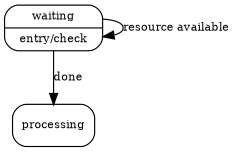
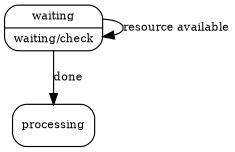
node "waiting": text "entry/check" -> "waiting/check"
